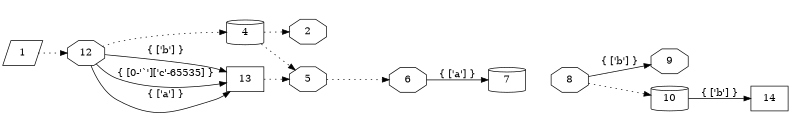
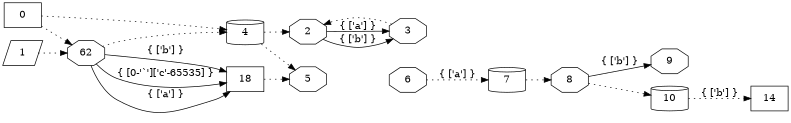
node "0": added
node "3": added
node "12": label "12" -> "62"
node "13": label "13" -> "18"
edge "5" -> "6": removed
edge "6" -> "7": style solid -> dotted
edge "7" -> "8": added
edge "10" -> "14": style solid -> dotted
